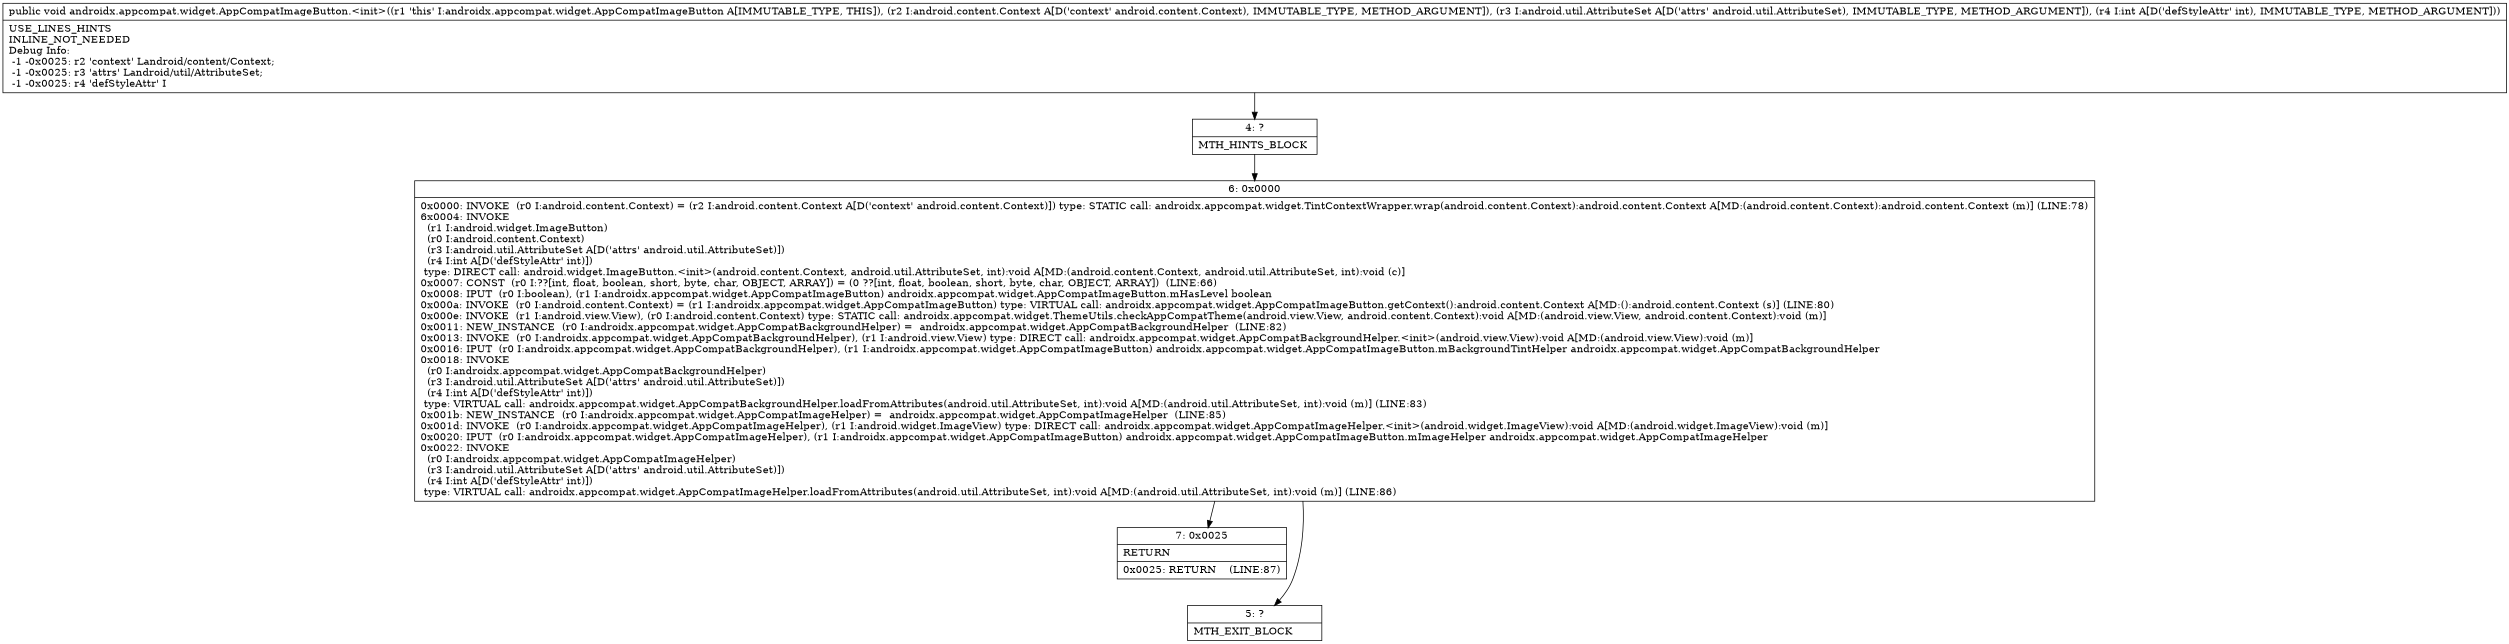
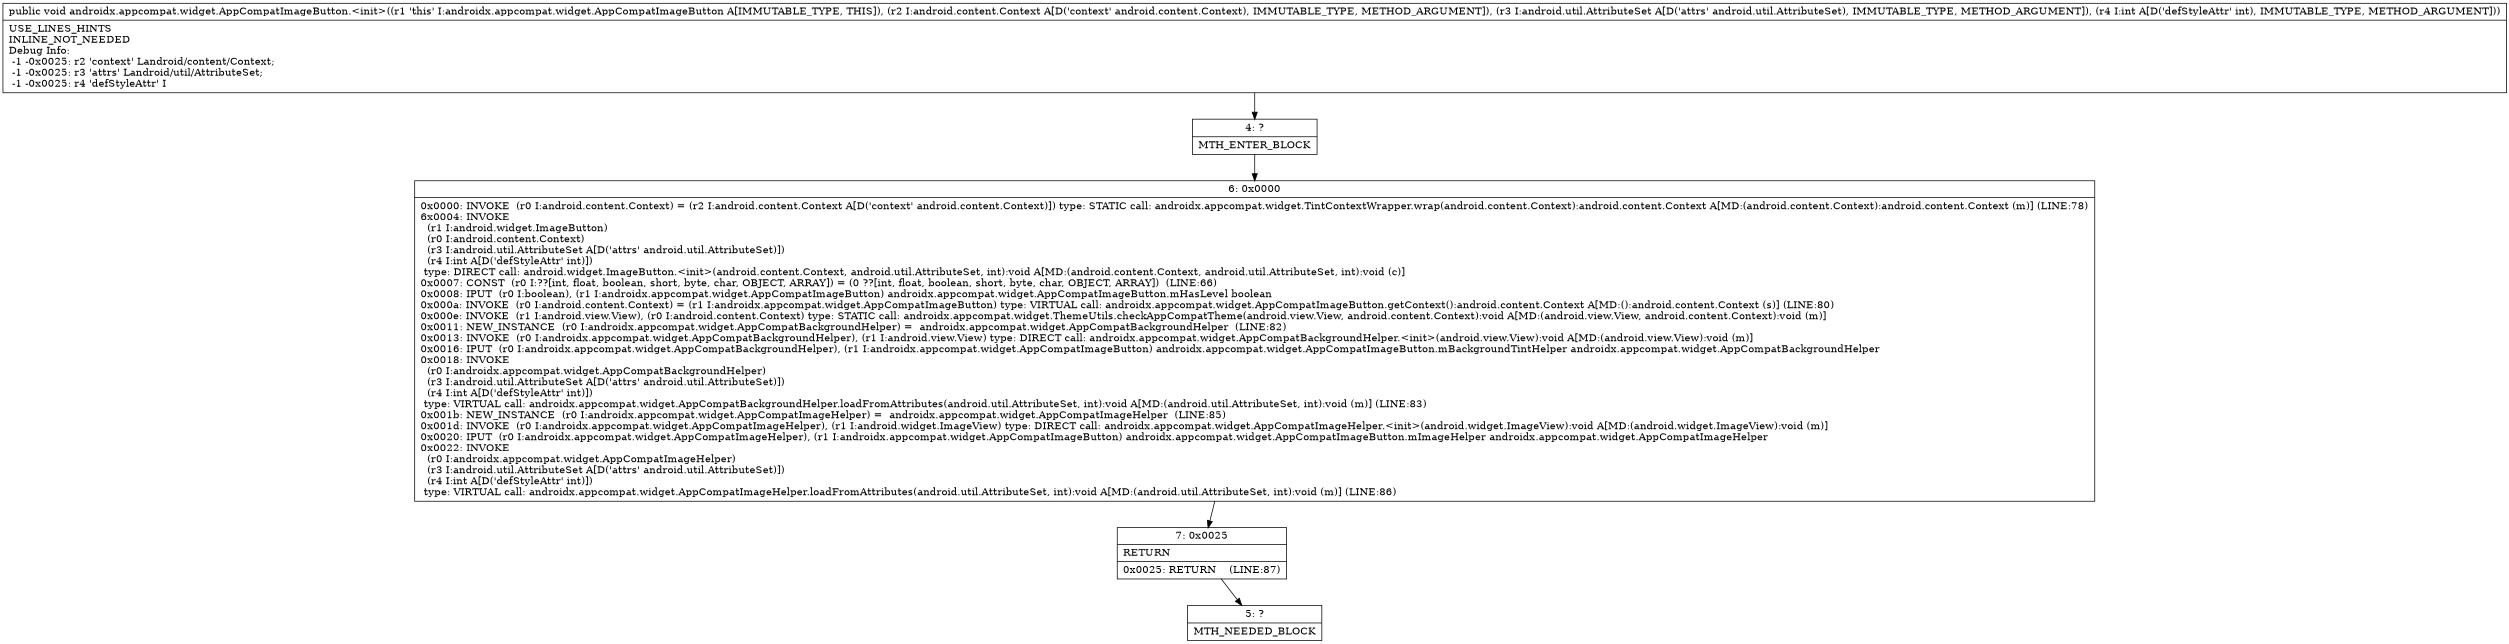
node "4: ?": text "MTH_HINTS_BLOCK" -> "MTH_ENTER_BLOCK"
edge "6: 0x0000" -> "5: ?": now "7: 0x0025" -> "5: ?"
node "5: ?": text "MTH_EXIT_BLOCK" -> "MTH_NEEDED_BLOCK"
